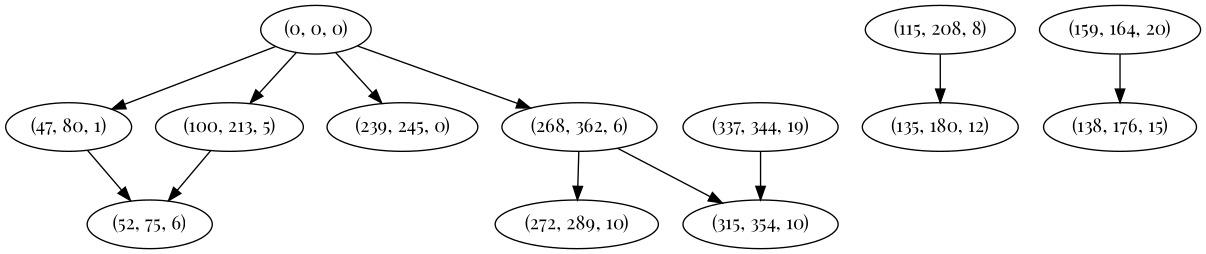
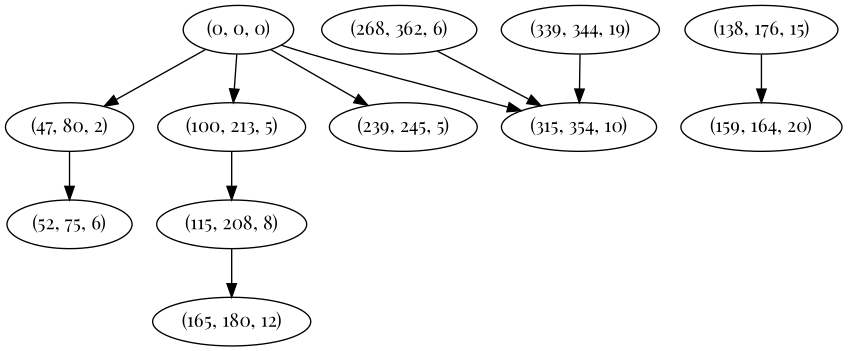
edge "(159, 164, 20)" -> "(138, 176, 15)": reversed
edge "(0, 0, 0)" -> "(268, 362, 6)": now "(0, 0, 0)" -> "(315, 354, 10)"
node "(47, 80, 1)": label "(47, 80, 1)" -> "(47, 80, 2)"
node "(239, 245, 0)": label "(239, 245, 0)" -> "(239, 245, 5)"
node "(337, 344, 19)": label "(337, 344, 19)" -> "(339, 344, 19)"
node "(135, 180, 12)": label "(135, 180, 12)" -> "(165, 180, 12)"
edge "(100, 213, 5)" -> "(52, 75, 6)": now "(100, 213, 5)" -> "(115, 208, 8)"
node "(272, 289, 10)": removed
